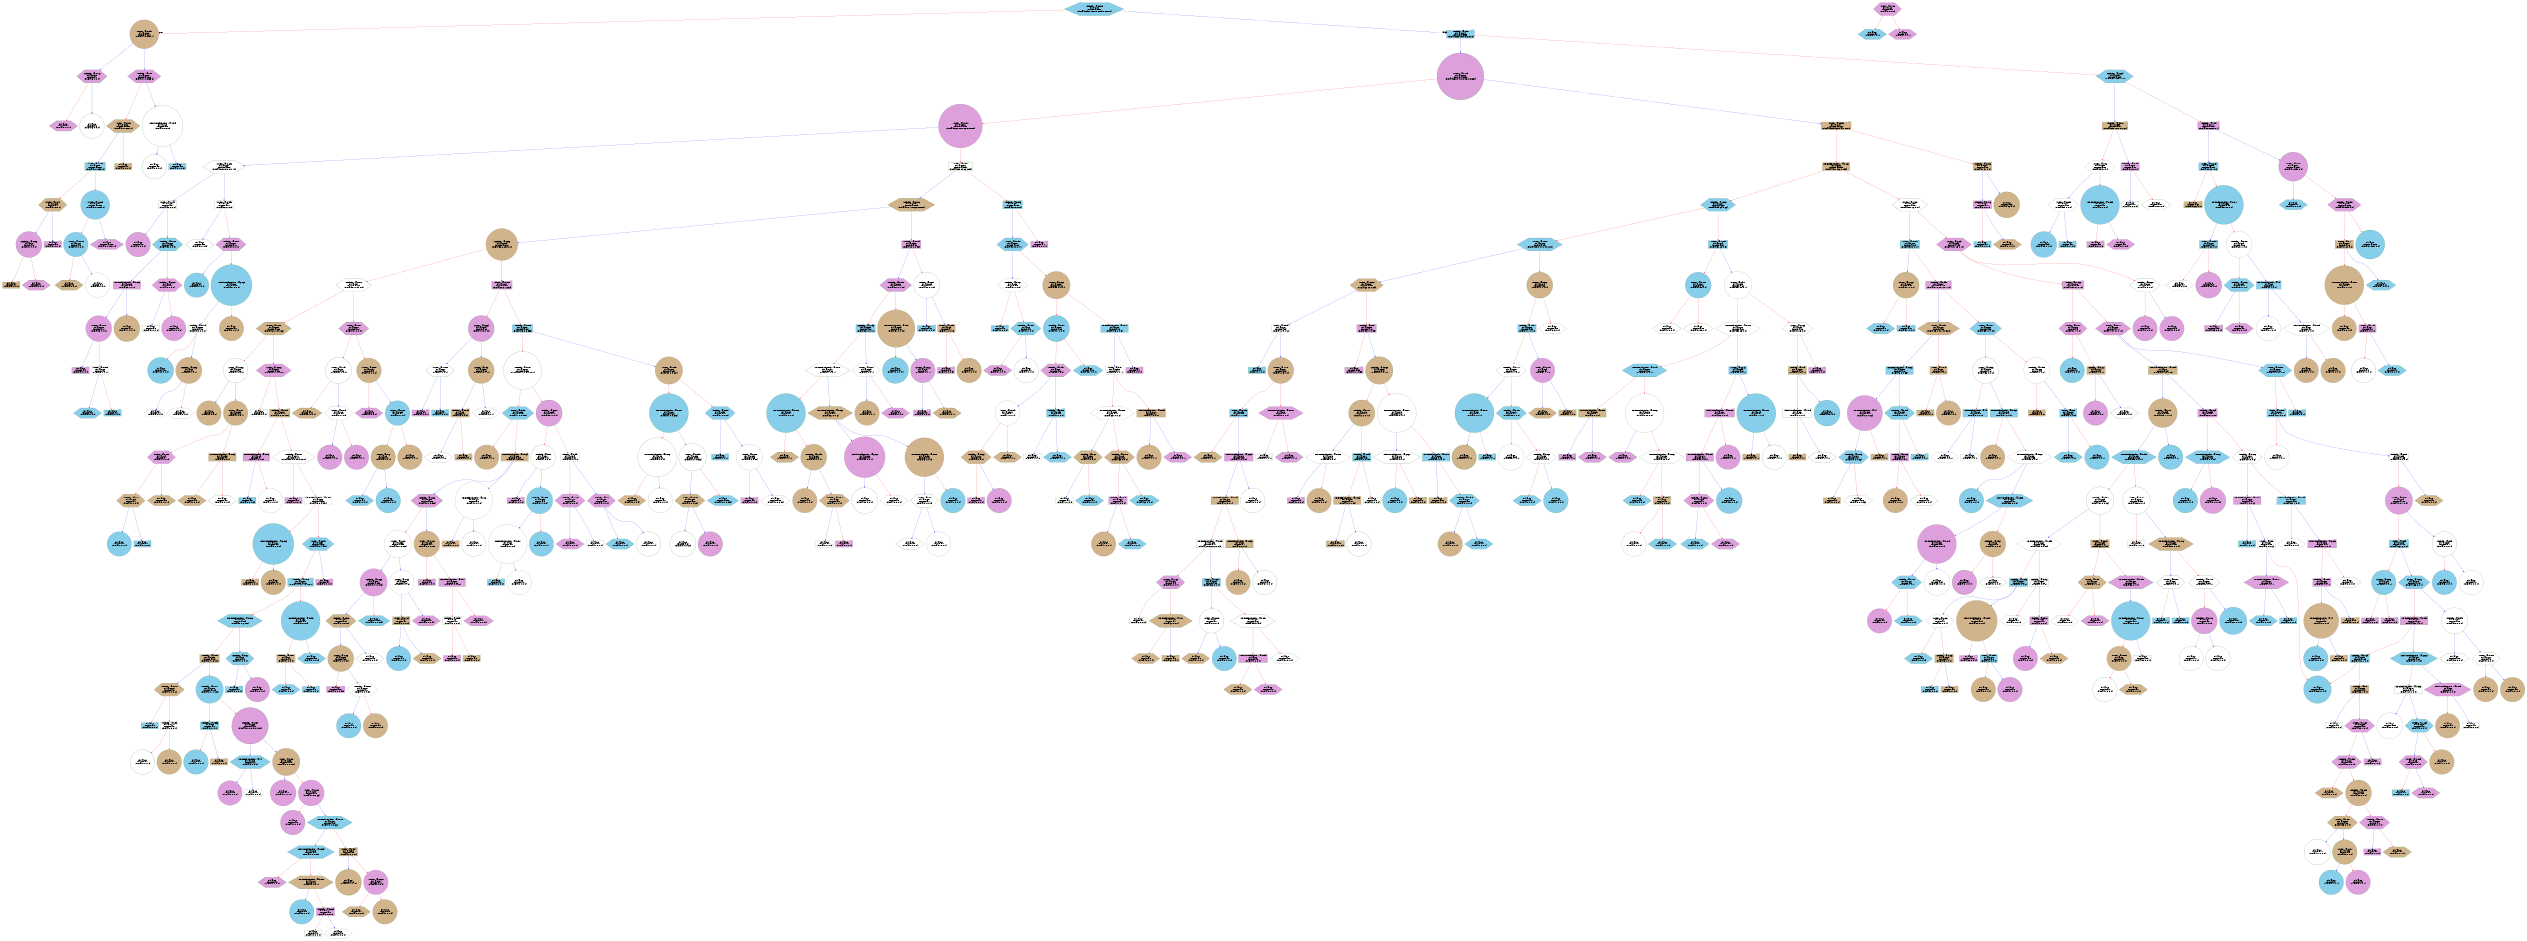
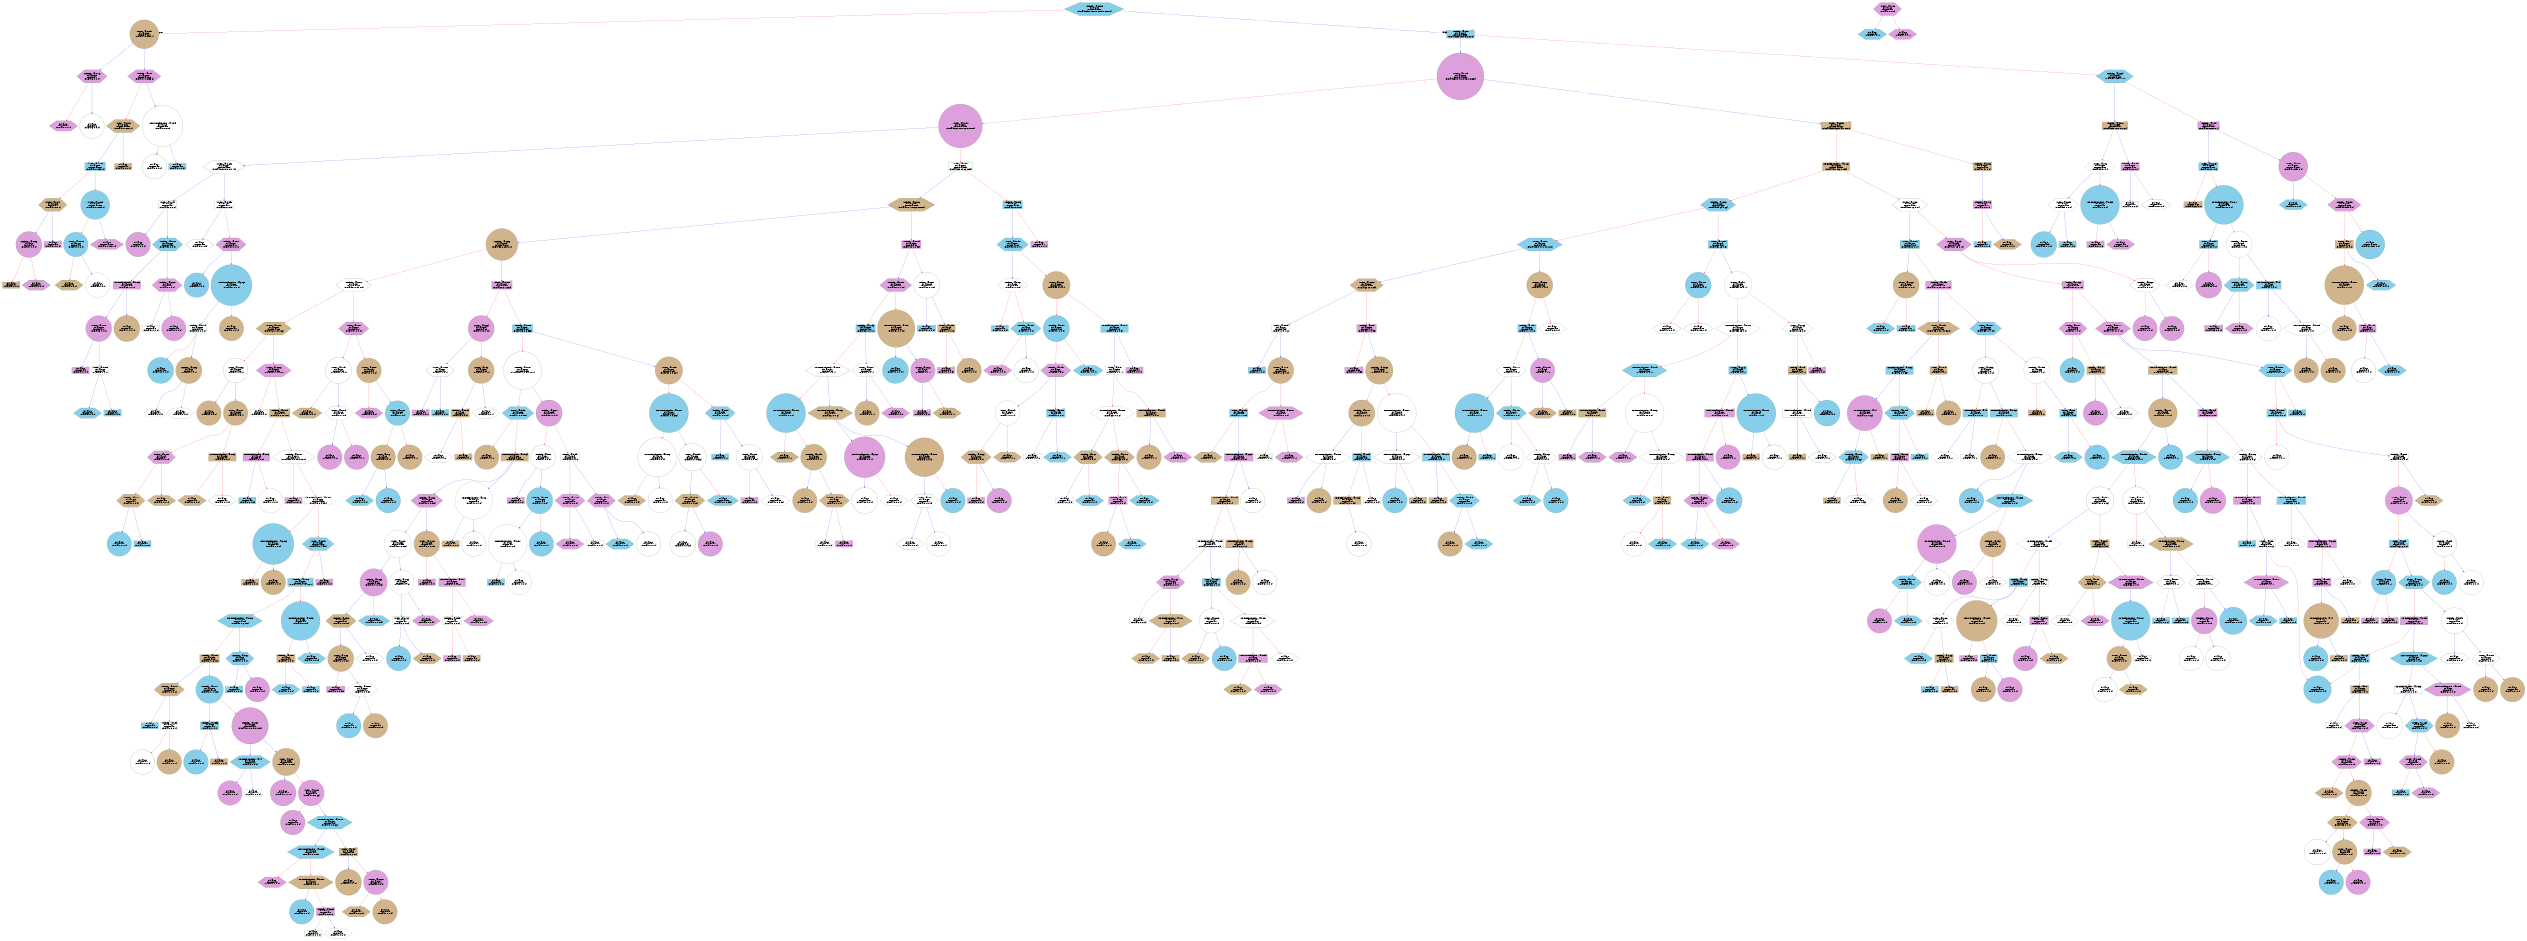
node "gini = 0.0 samples = 56 value = [0, 56, 0, 0]": removed
node "gini = 0.0 samples = 13 value = [0, 0, 0, 13]": removed
node "x_mean <= 0.761 gini = 0.5 samples = 2 value = [0, 1, 1, 0]": fillcolor tan -> white
